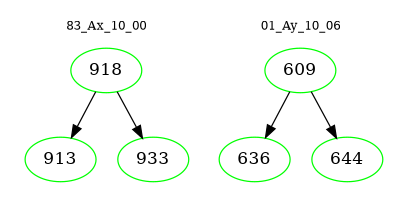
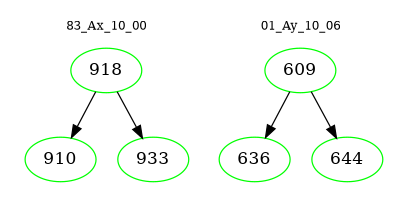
node "913": label "913" -> "910"
